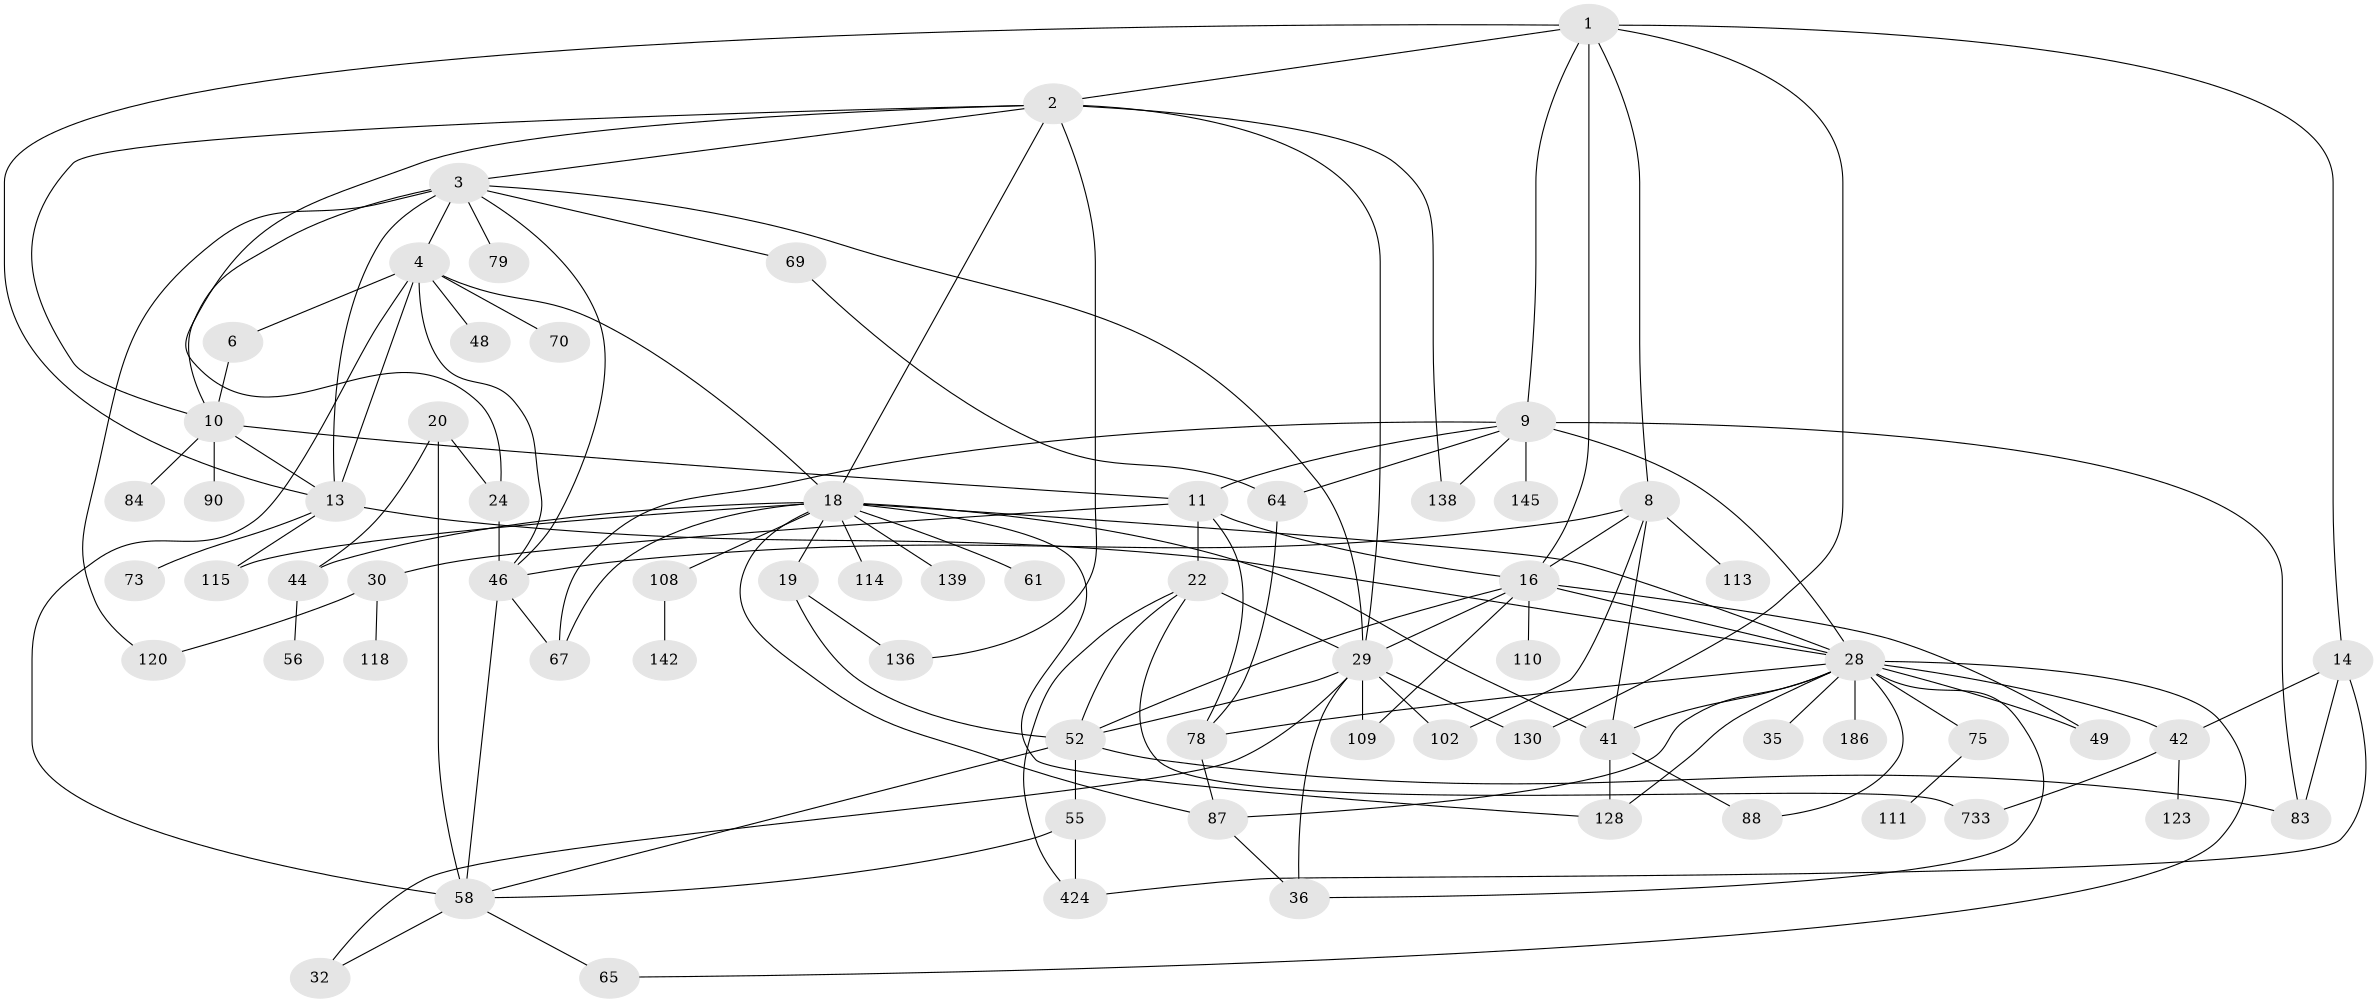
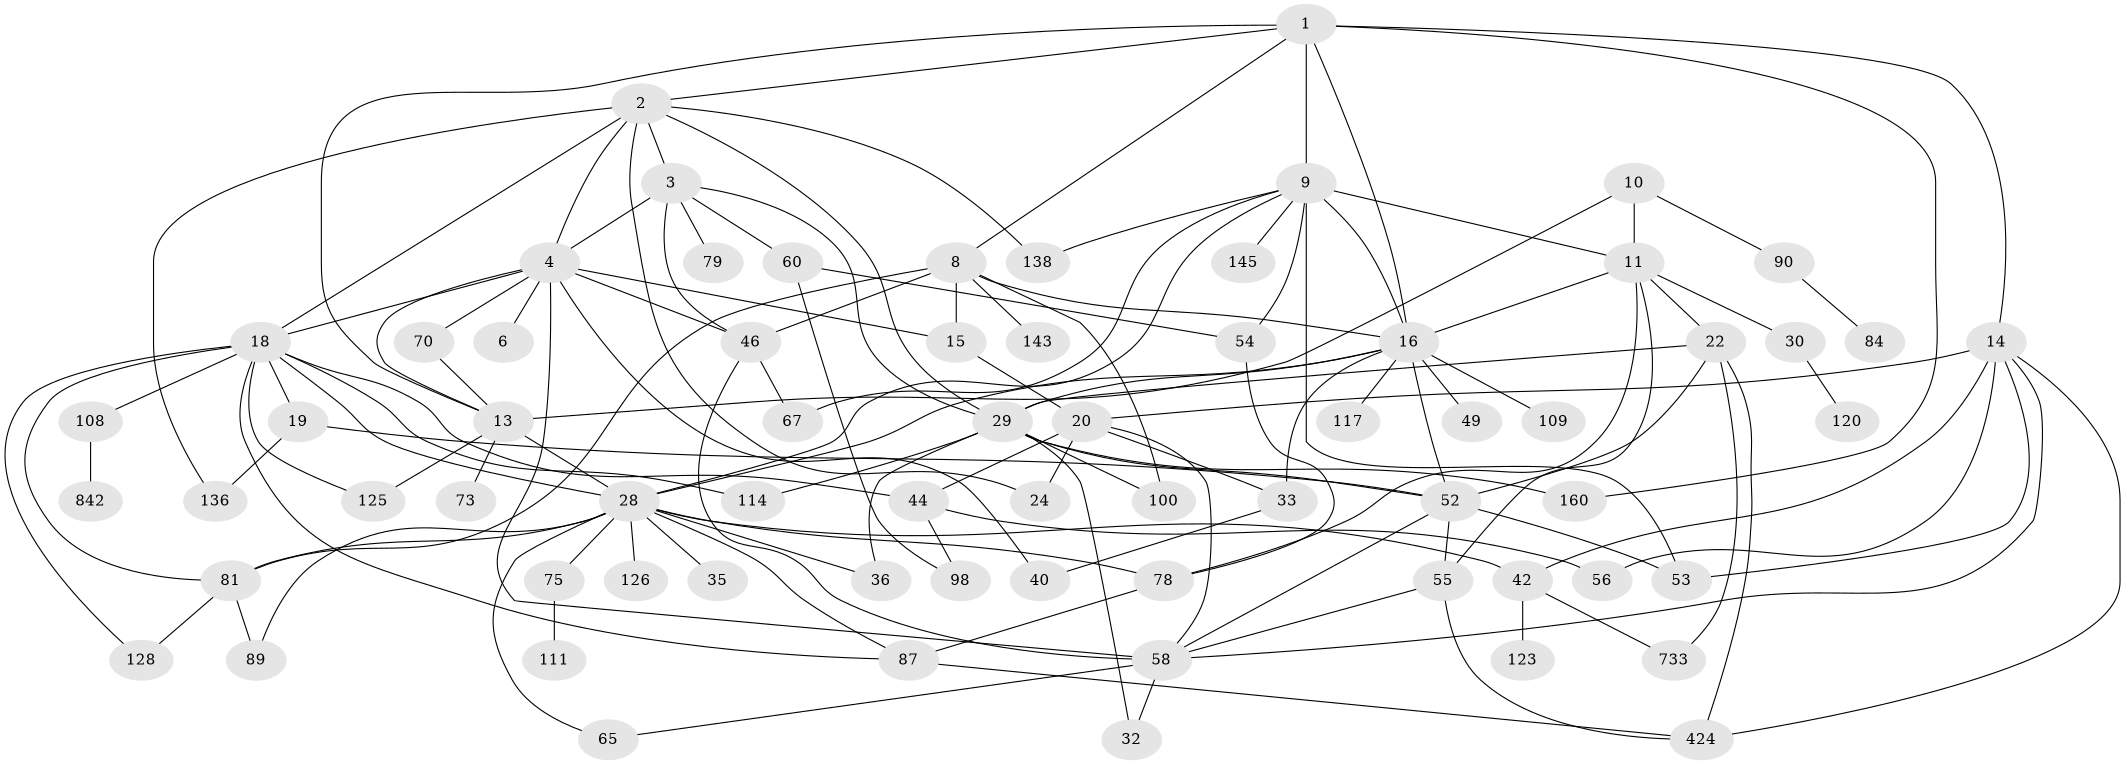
edge "2" -- "10": now "2" -- "4"
edge "3" -- "10": removed
edge "9" -- "16": added
node "69": label "69" -> "60"
edge "3" -- "13": now "70" -- "13"
edge "3" -- "120": removed
node "48": label "48" -> "40"
node "15": added
edge "6" -- "10": removed
edge "14" -- "20": added
edge "10" -- "84": now "90" -- "84"
edge "11" -- "55": added
node "64": label "64" -> "54"
node "33": added
edge "18" -- "67": removed
edge "24" -- "46": removed
edge "14" -- "56": added
node "115": label "115" -> "125"
node "139": removed
node "98": added
node "61": removed
node "113": label "113" -> "143"
edge "14" -- "58": added
node "118": removed
node "142": label "142" -> "842"
node "110": label "110" -> "117"
edge "29" -- "109": now "29" -- "114"
edge "28" -- "49": removed
edge "28" -- "128": removed
node "102": label "102" -> "100"
node "130": label "130" -> "160"
node "41": label "41" -> "81"
node "186": label "186" -> "126"
node "88": label "88" -> "89"
node "83": label "83" -> "53"
edge "87" -- "36": now "87" -- "424"
